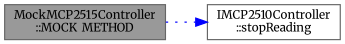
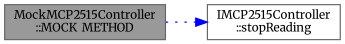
node "IMCP2510Controller ::stopReading": label "IMCP2510Controller ::stopReading" -> "IMCP2515Controller ::stopReading"
